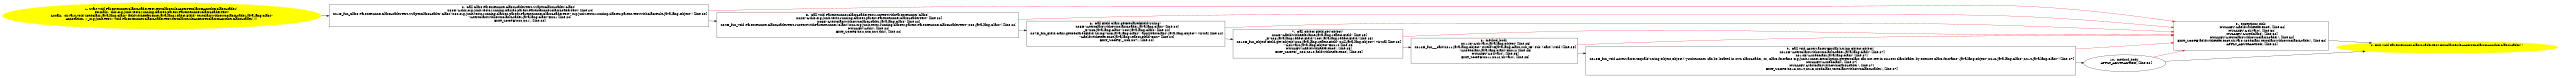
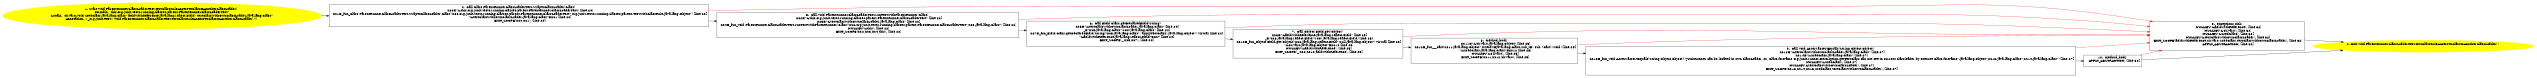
node "10:  method_body APPLY_ABSTRACTION; [line 32]": shape ellipse -> box
